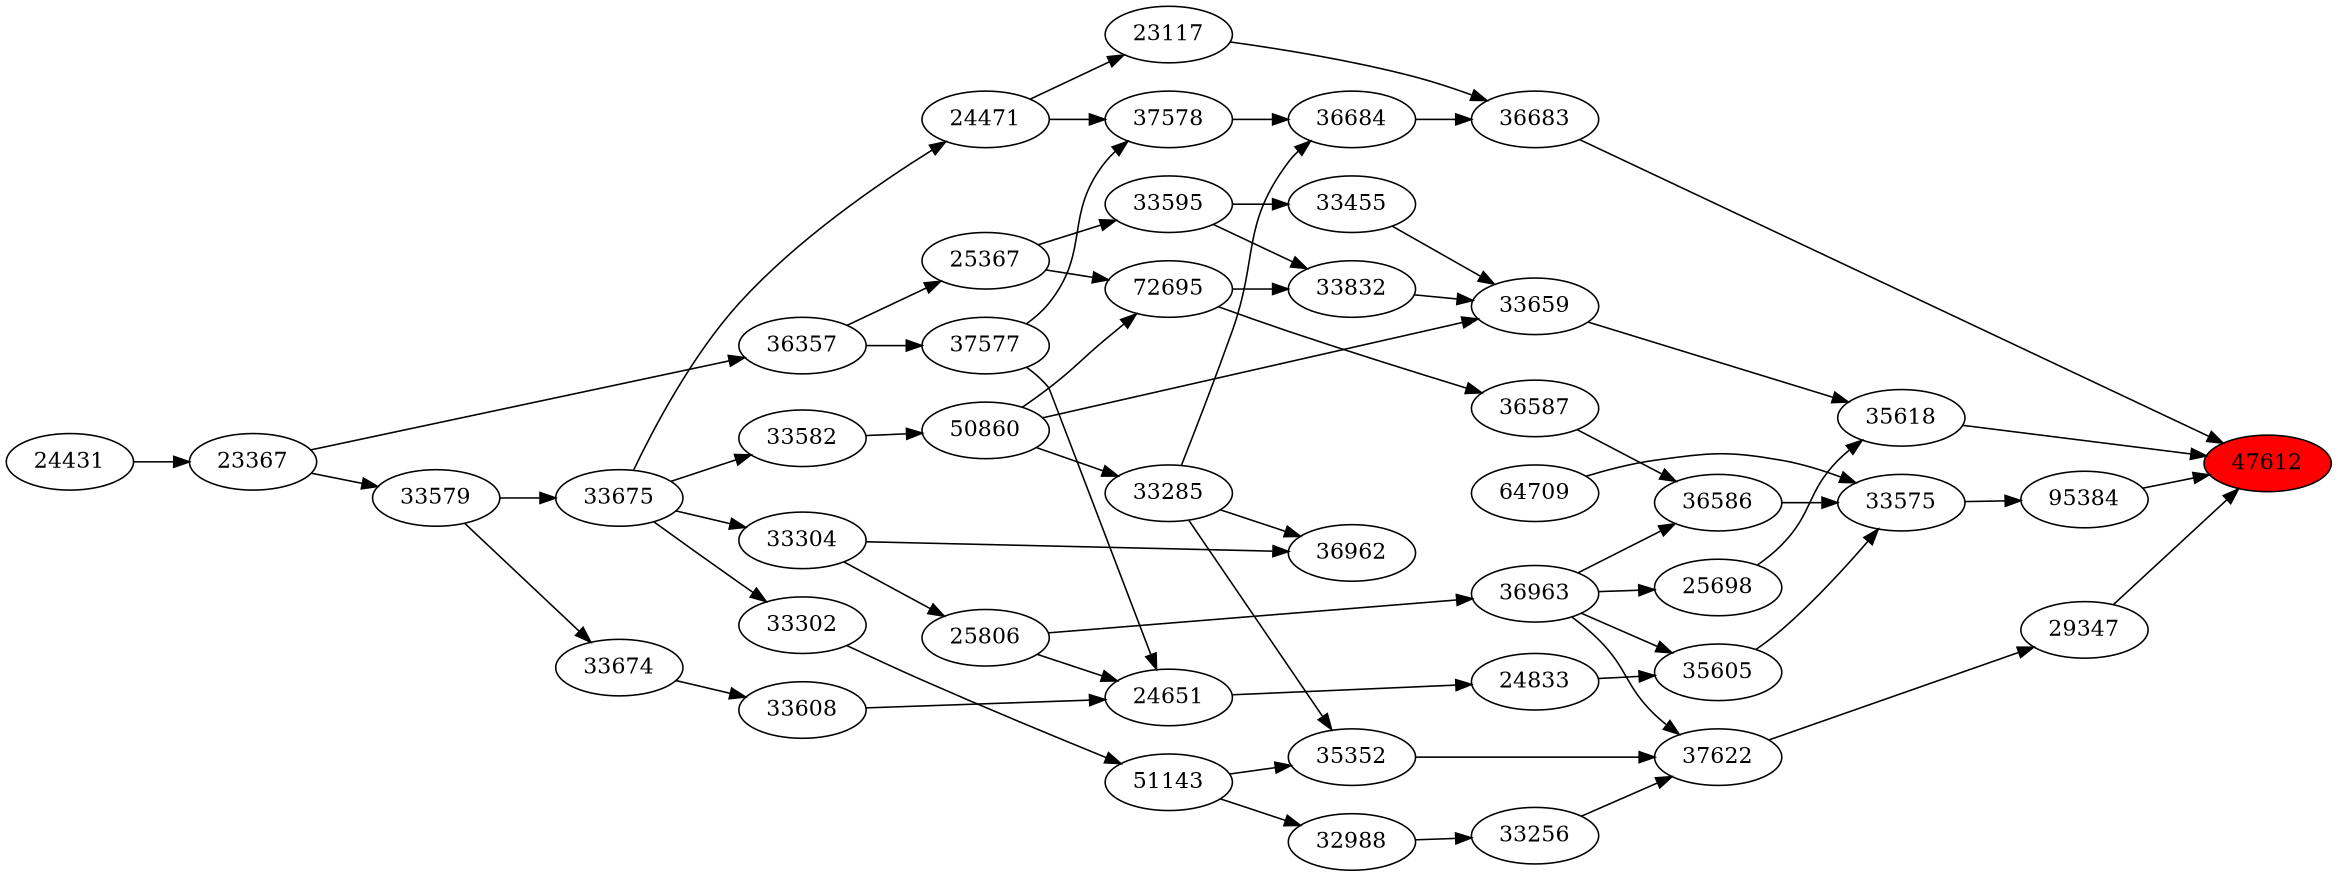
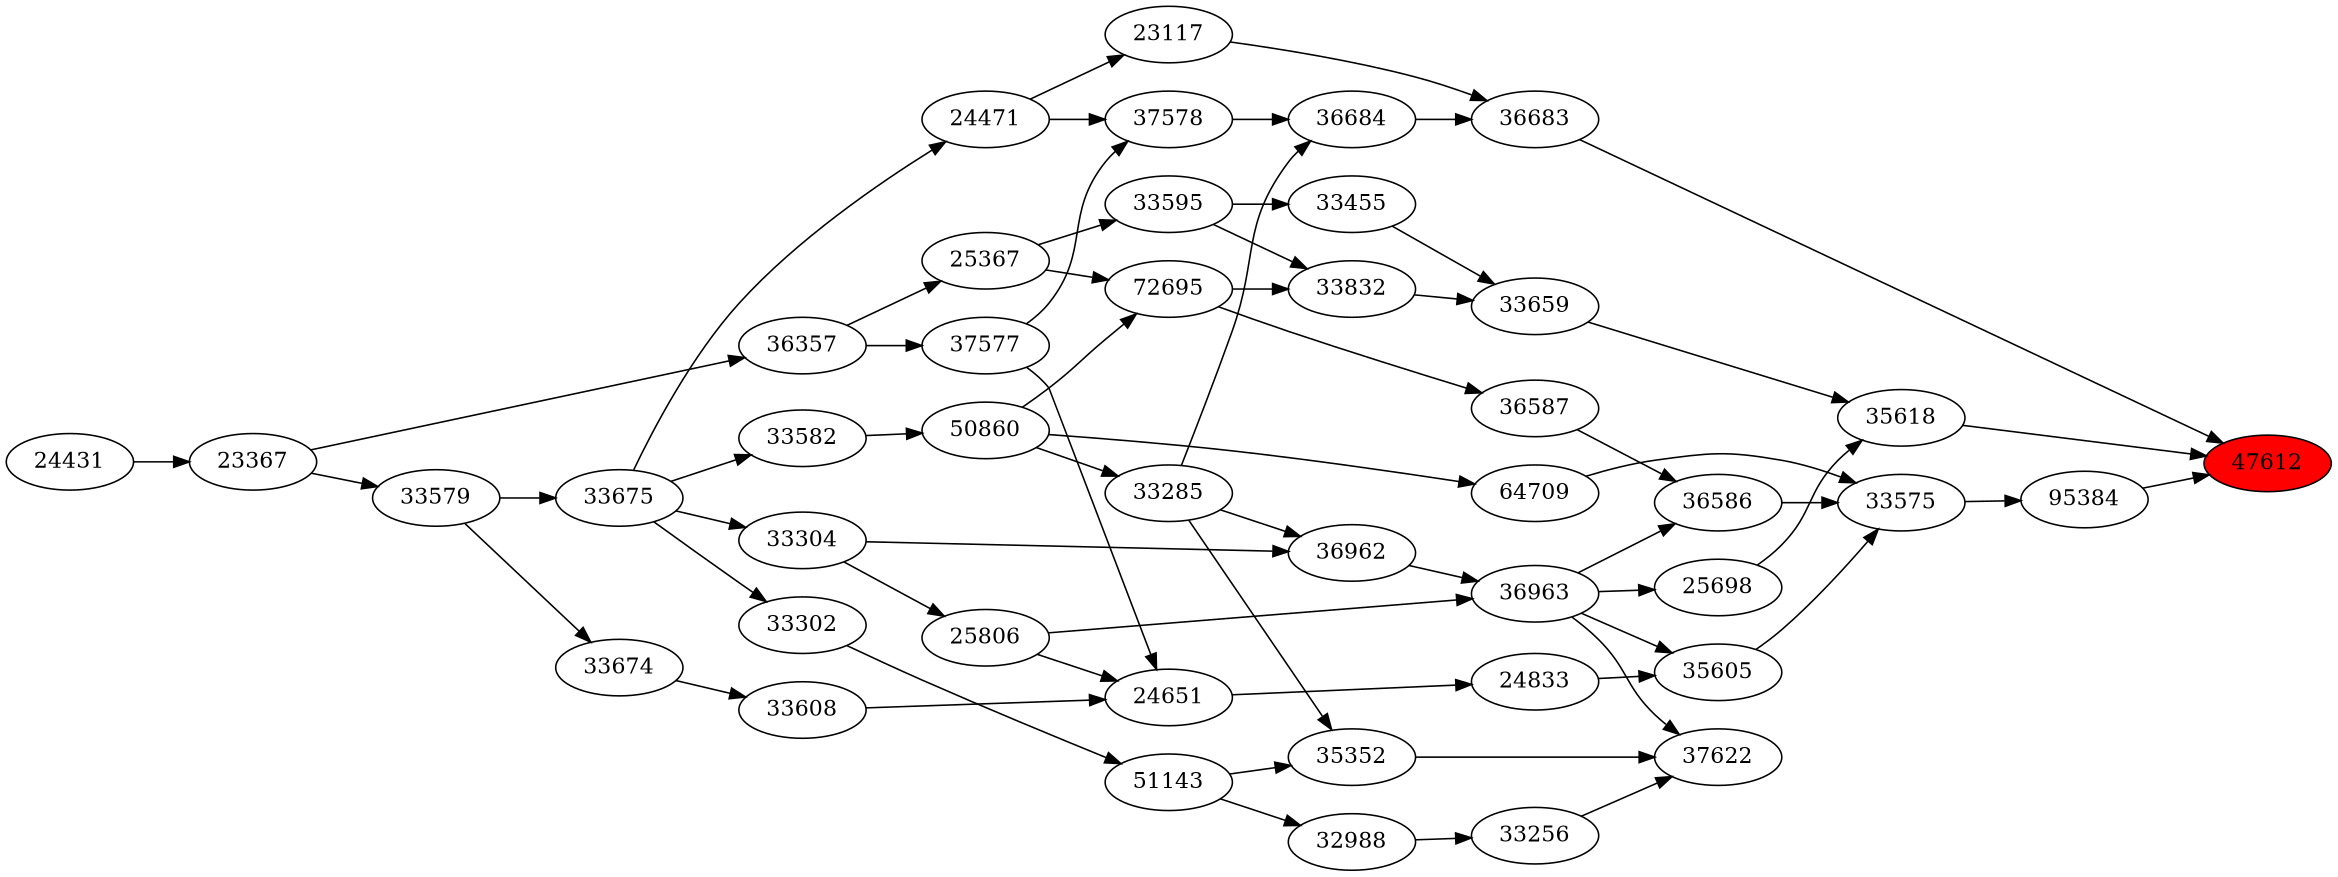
edge "50860" -> "33659": now "50860" -> "64709"
edge "36962" -> "36963": added
node "29347": removed
